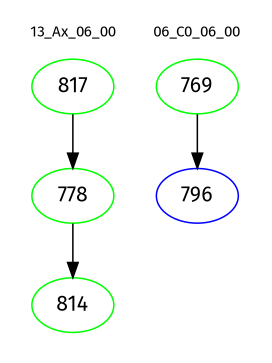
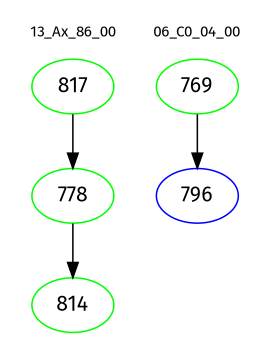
cluster "13_Ax_06_00": label "13_Ax_06_00" -> "13_Ax_86_00"
cluster "06_C0_06_00": label "06_C0_06_00" -> "06_C0_04_00"
